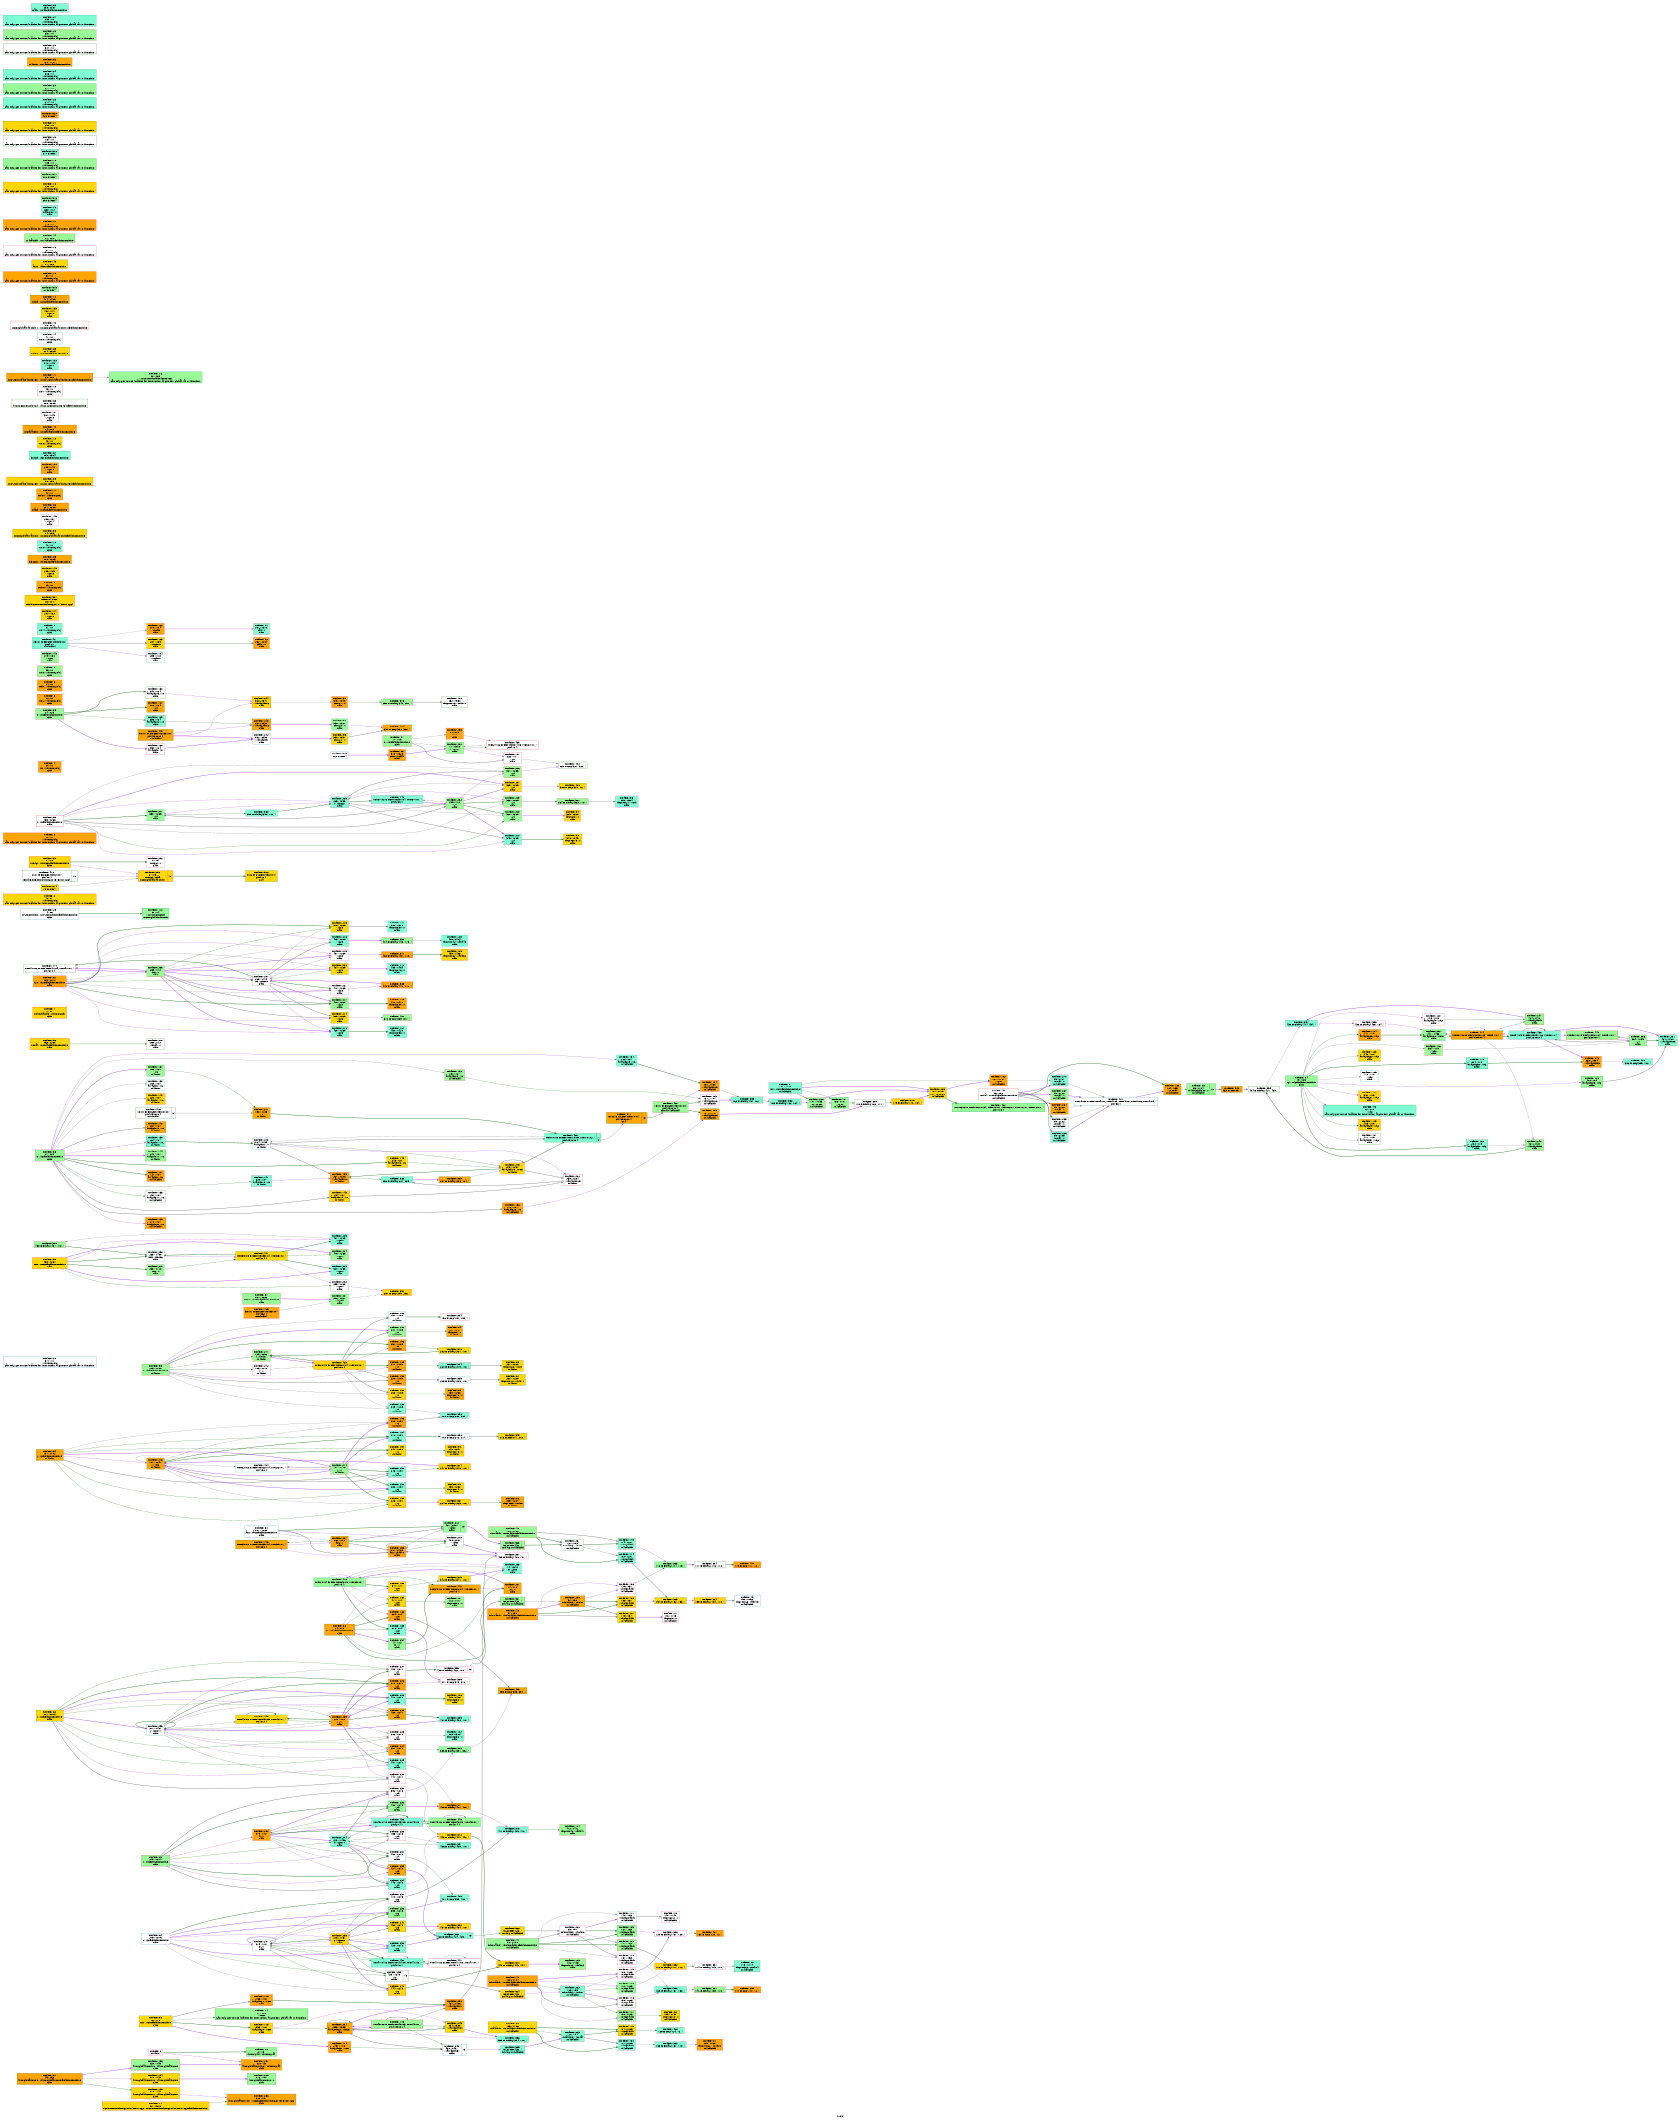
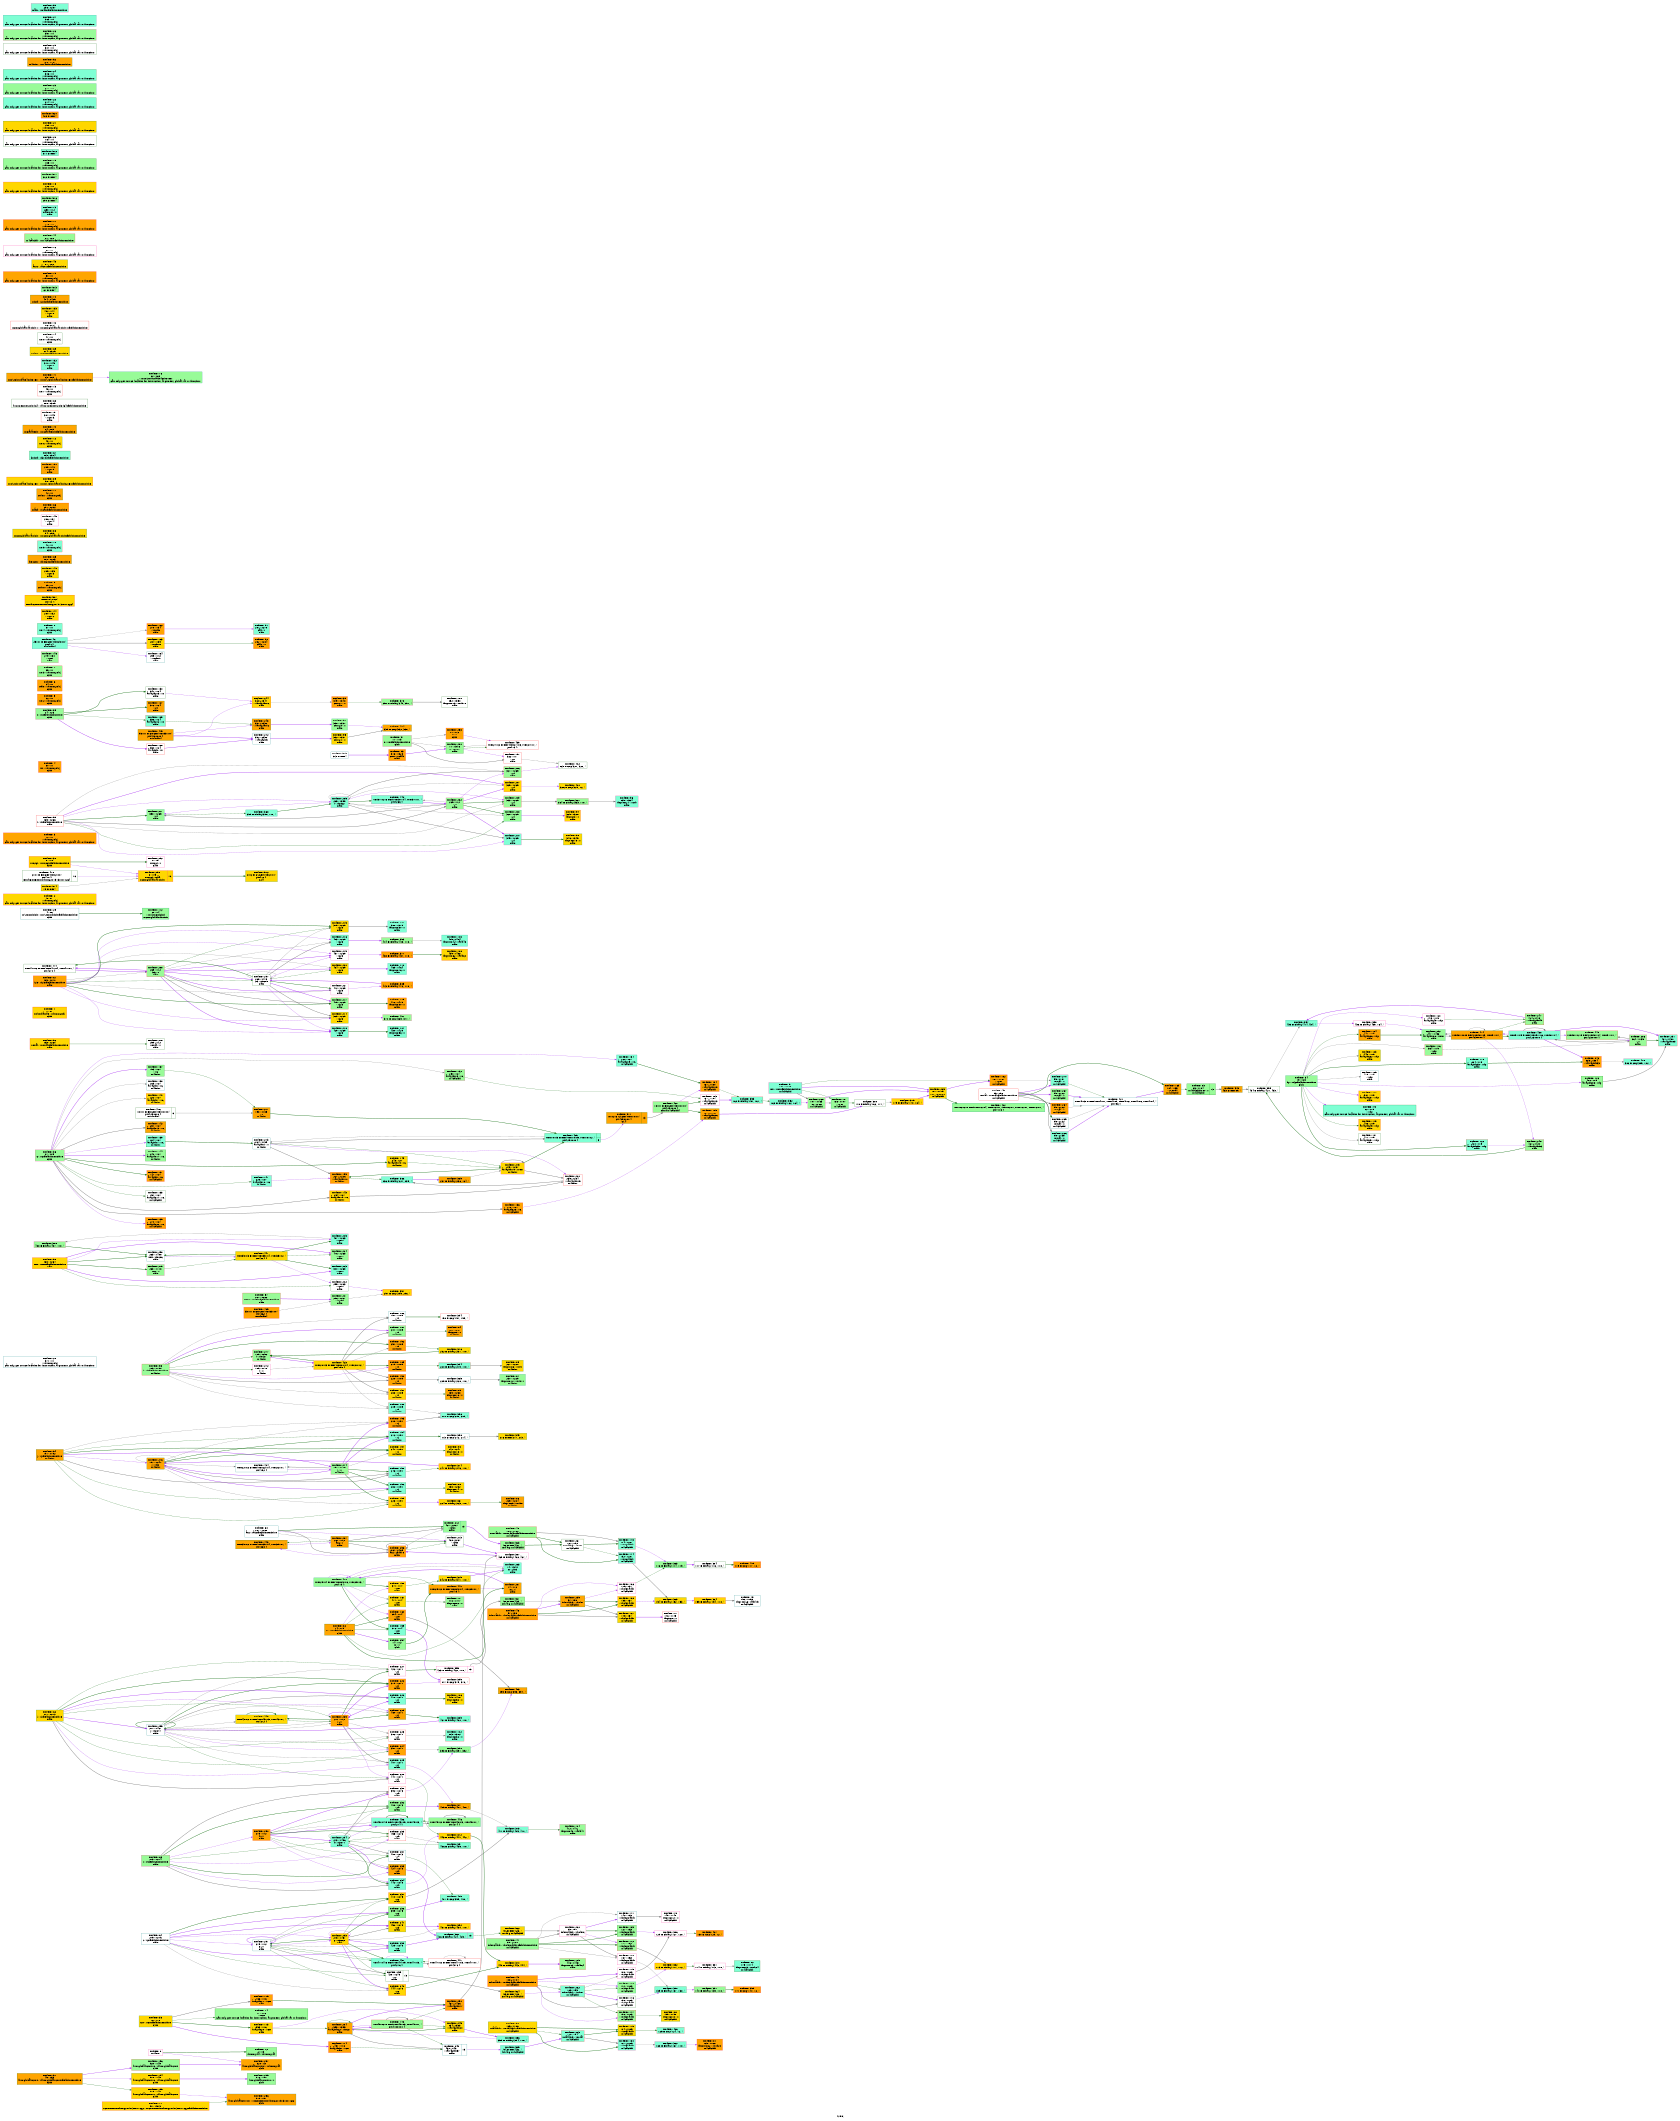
node "NodeID: 87": fillcolor gold -> palegreen
edge "NodeID: 54" -> "NodeID: 197": style solid -> bold
node "NodeID: 237": fillcolor white -> gold
